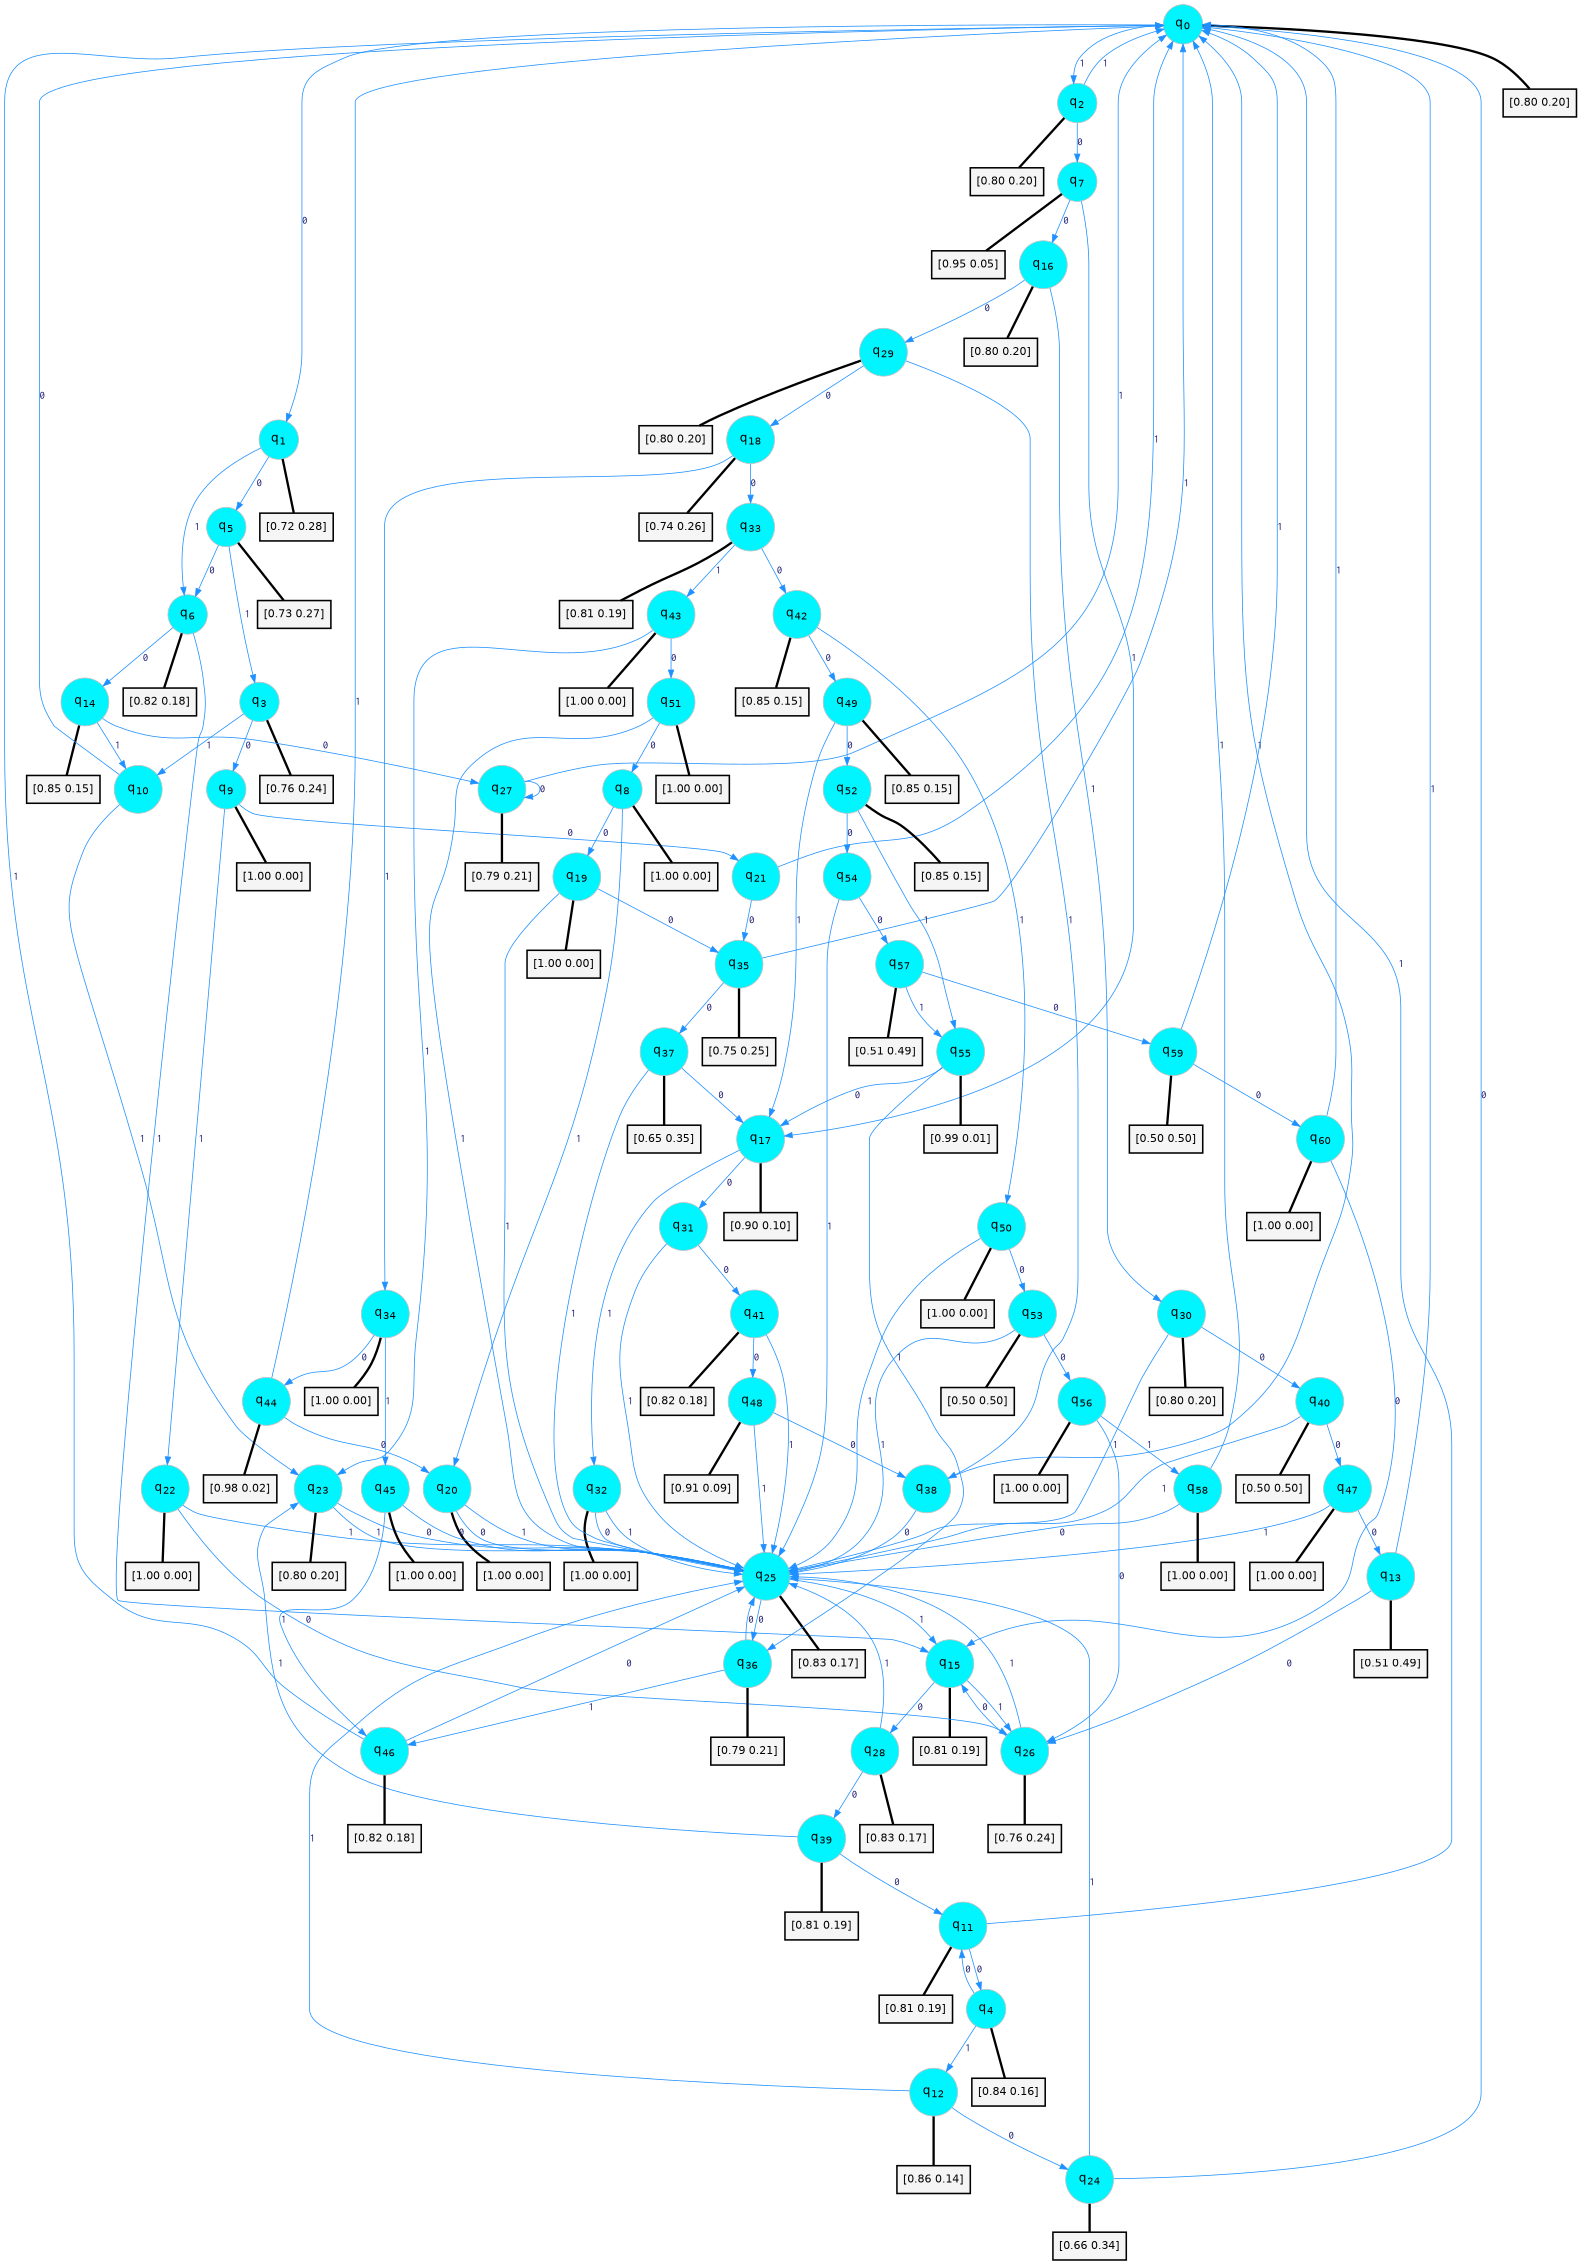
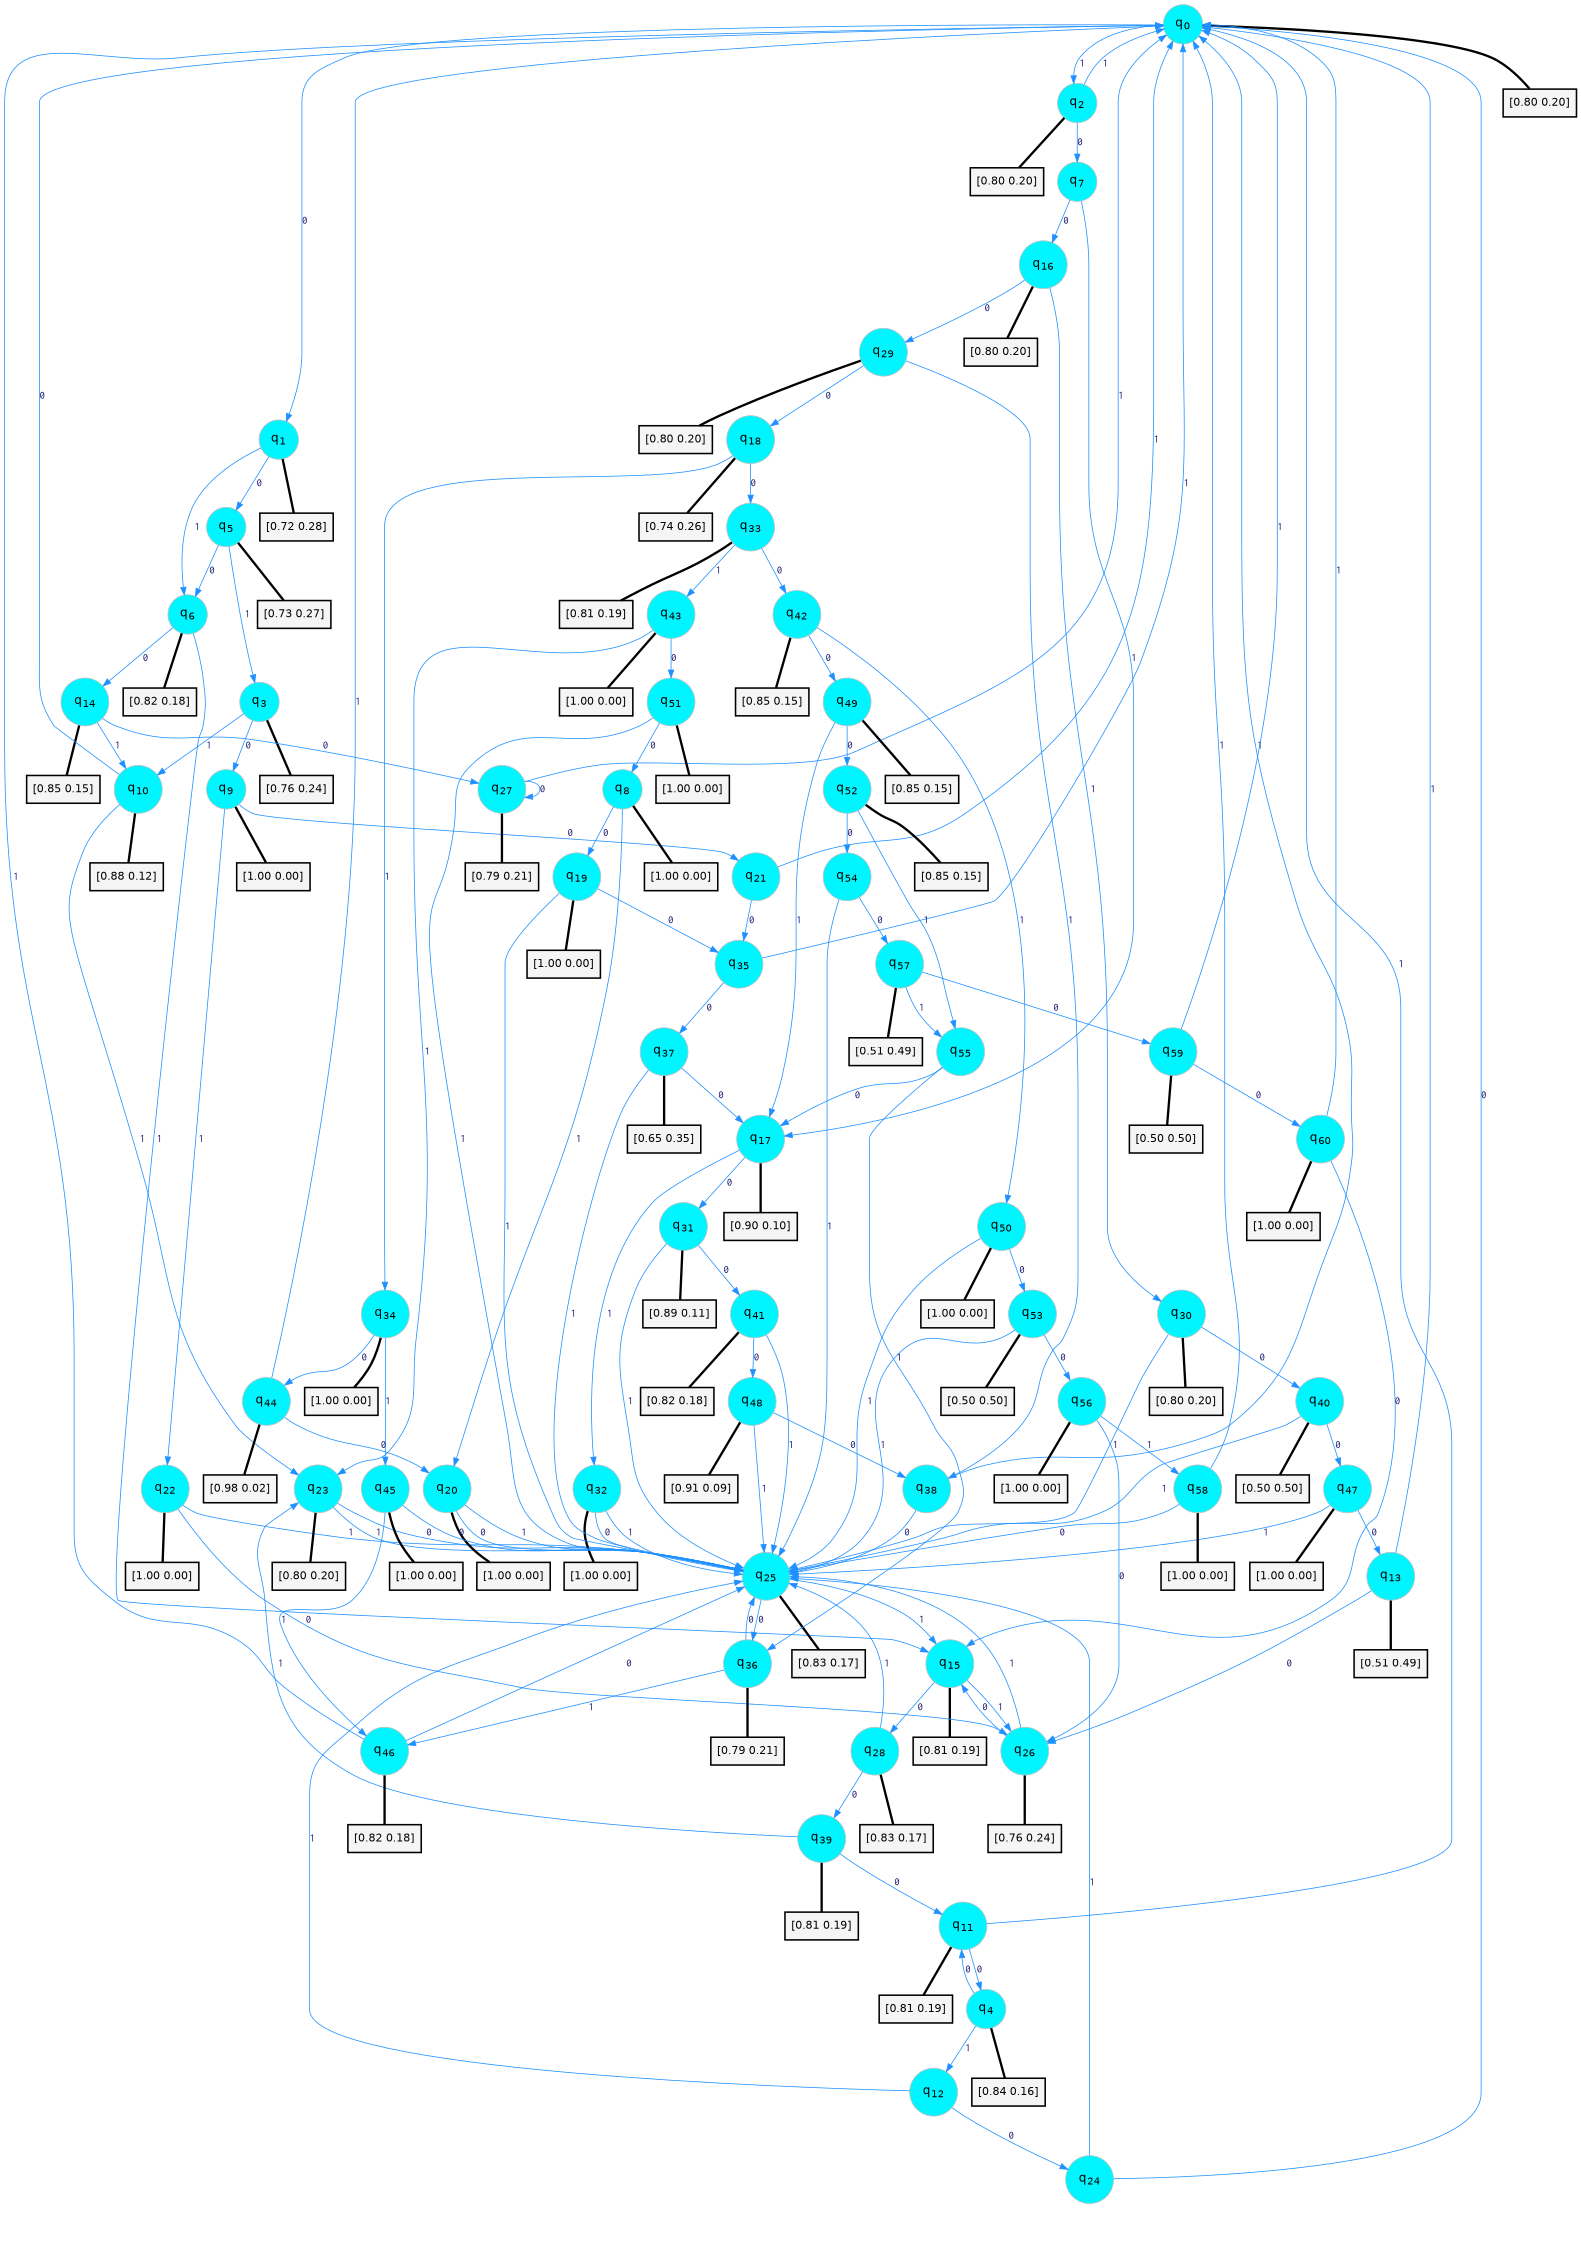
node "[0.95 0.05]": removed
node "[0.88 0.12]": added
node "[0.75 0.25]": removed
node "[0.99 0.01]": removed
node "[0.89 0.11]": added
node "[0.86 0.14]": removed
node "[0.66 0.34]": removed
